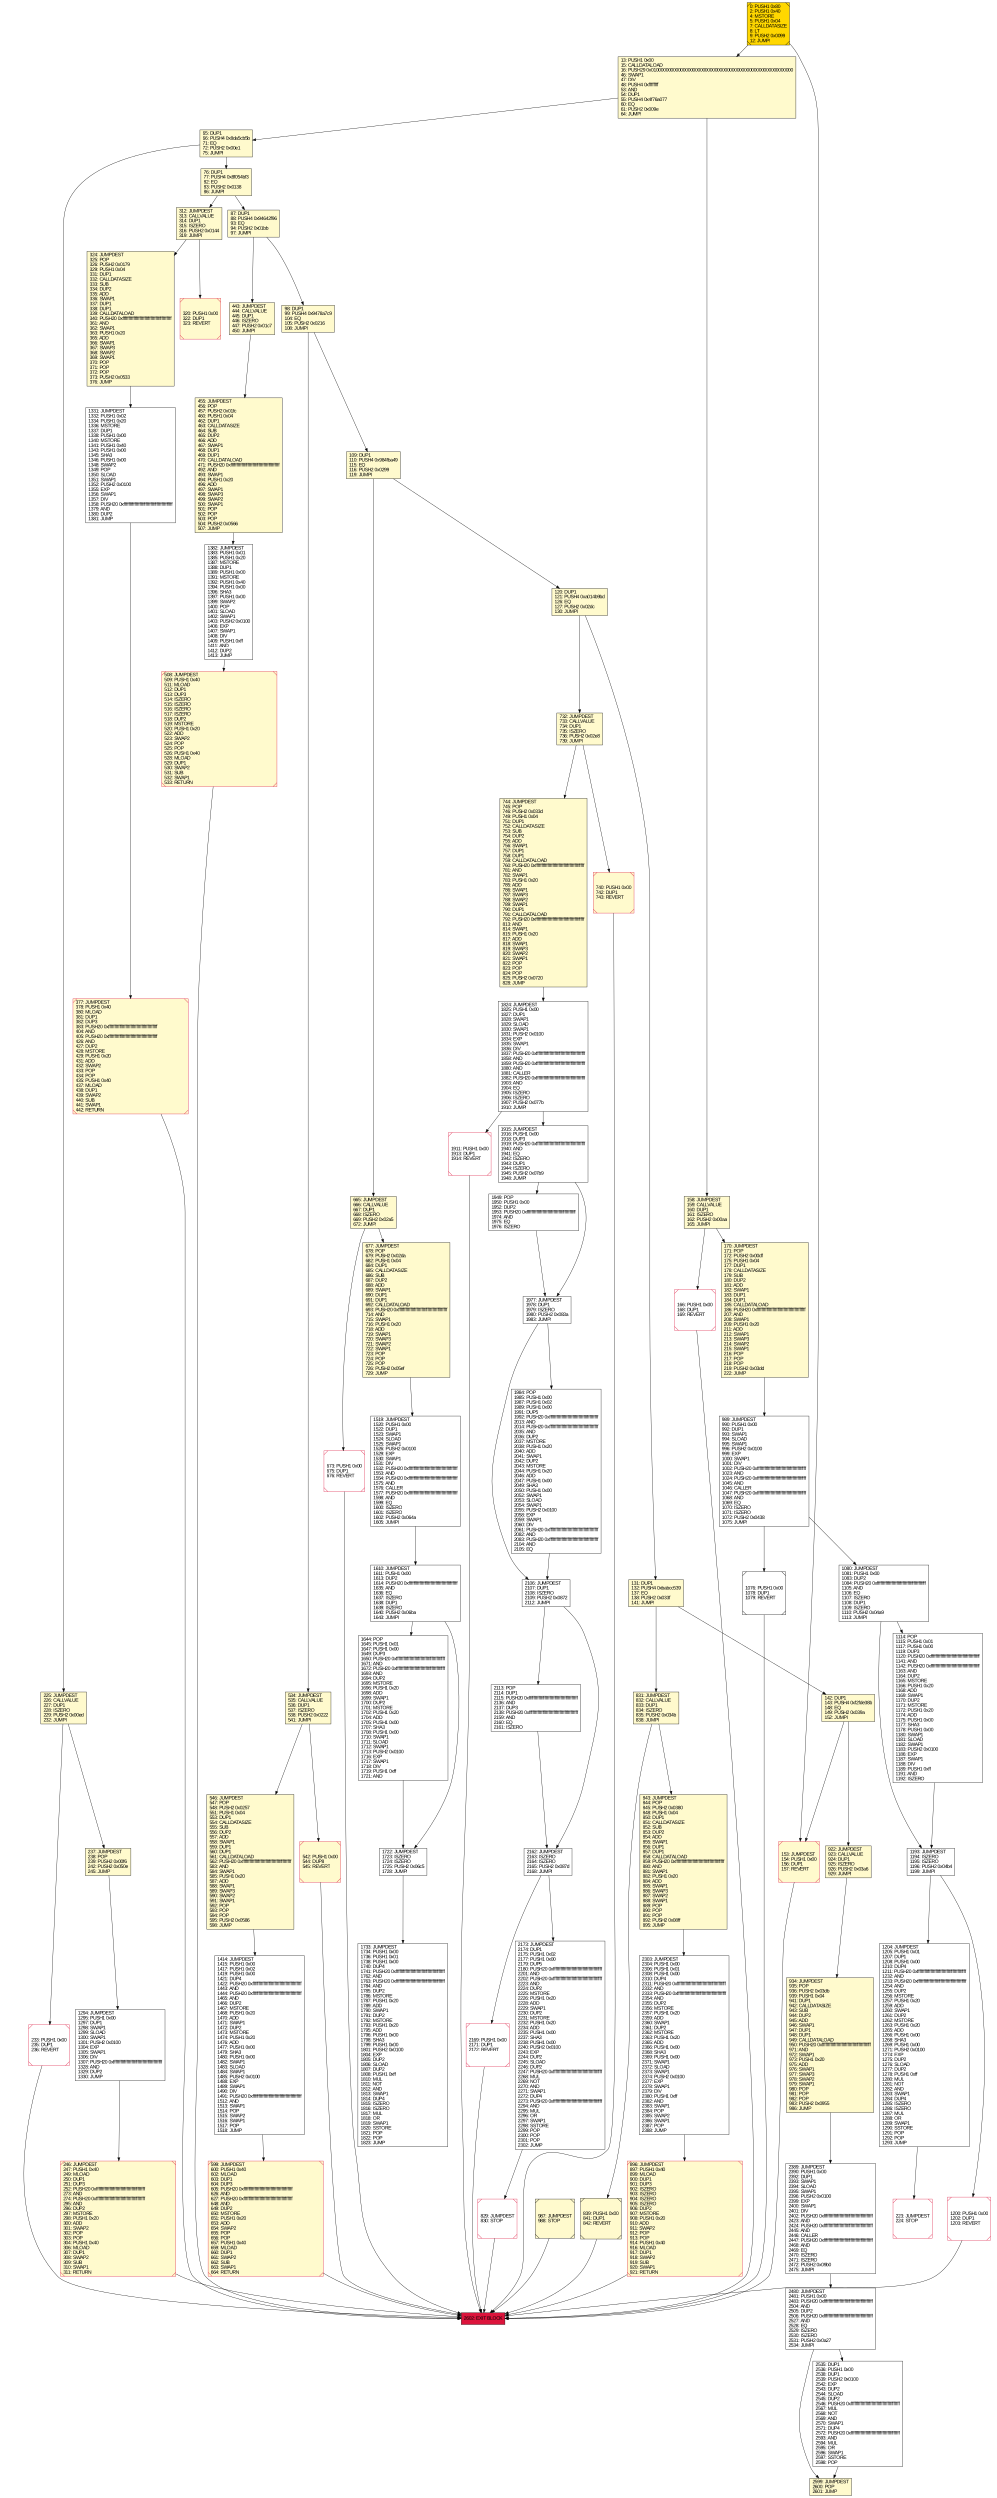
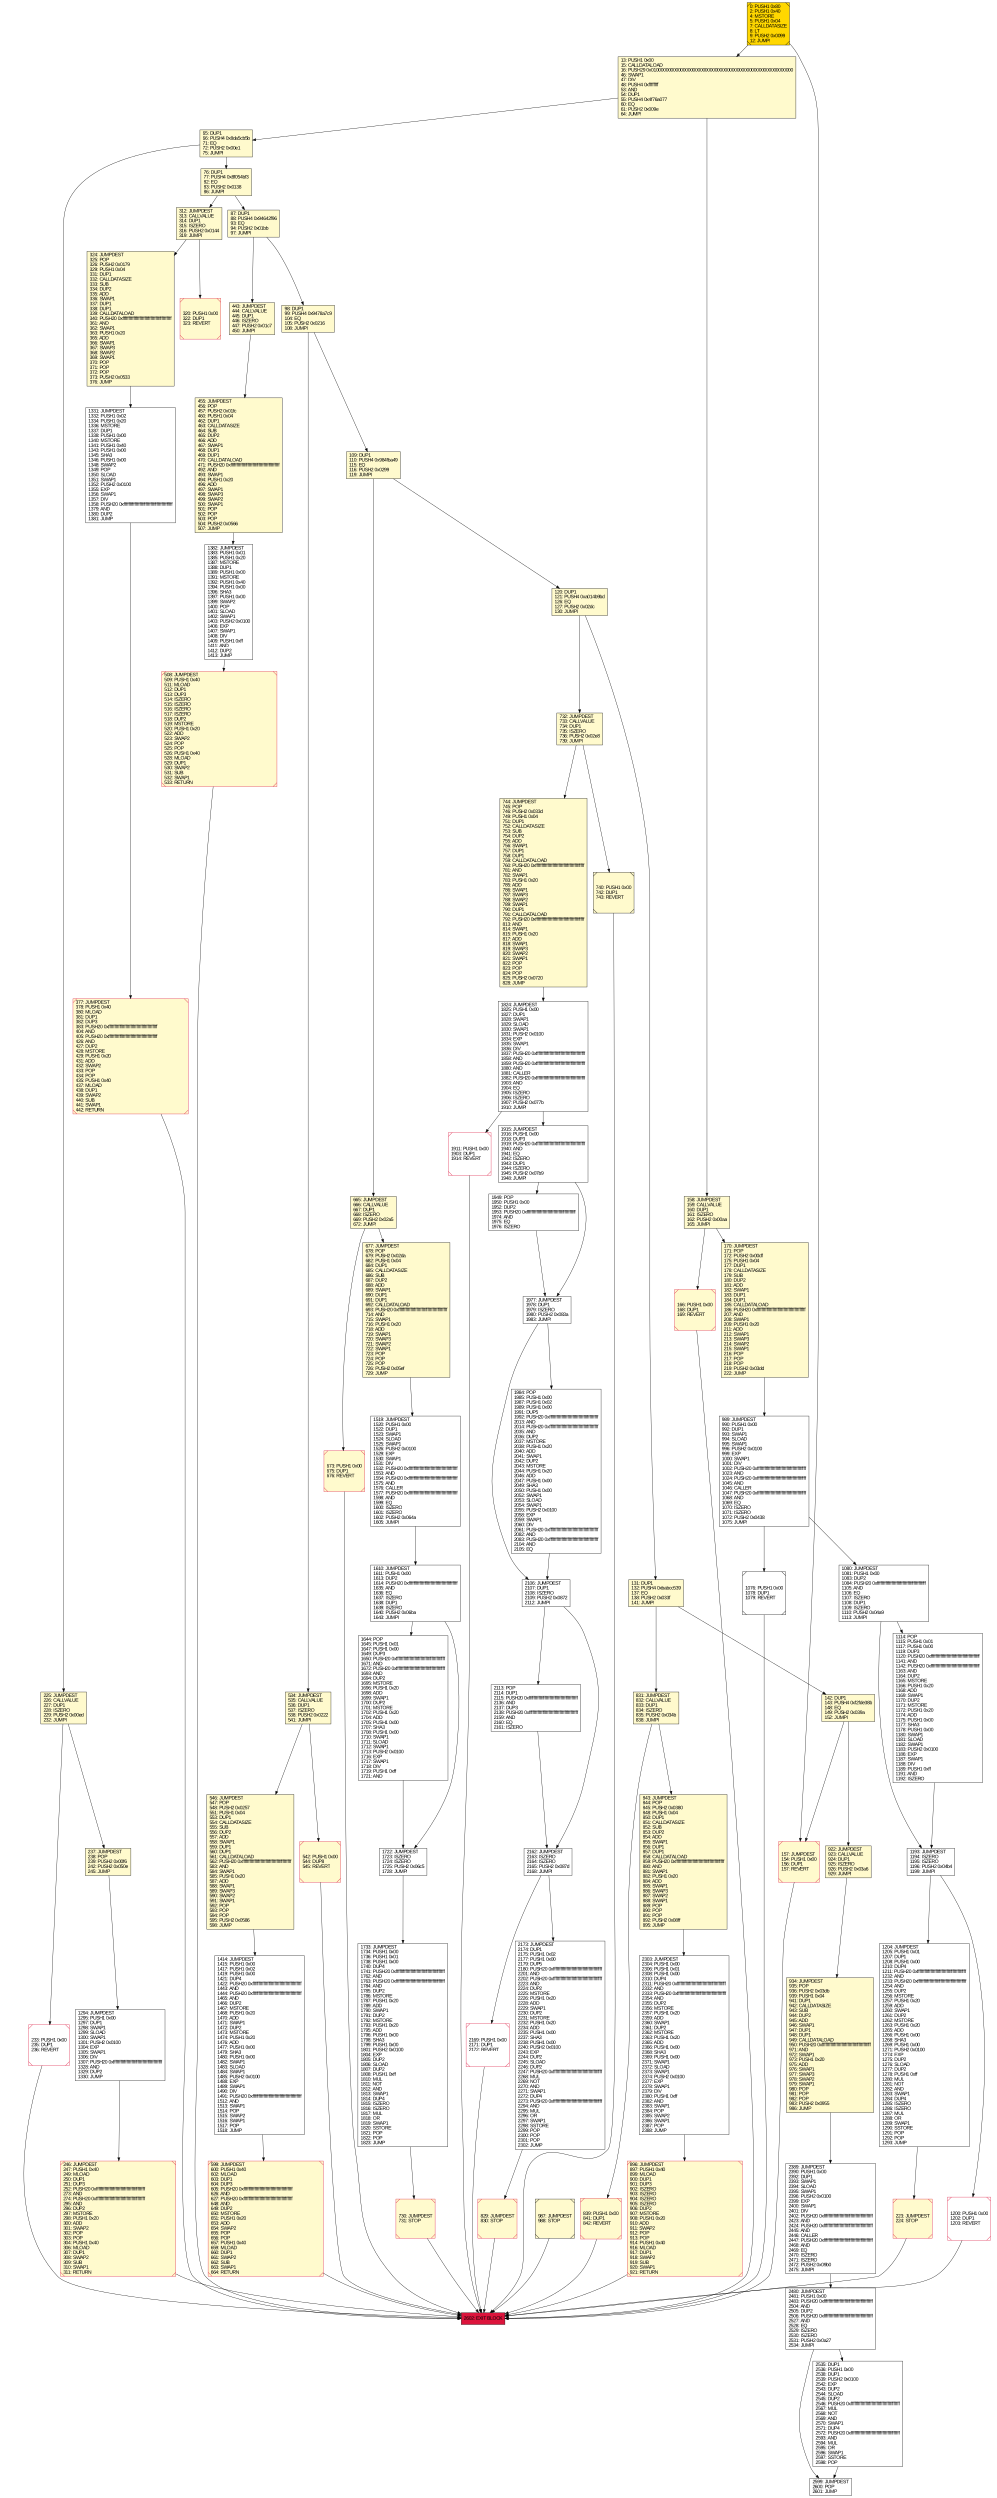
node "740: PUSH1 0x00 742: DUP1 743: REVERT": color crimson -> black
node "1911: PUSH1 0x00 1913: DUP1 1914: REVERT": label "1911: PUSH1 0x00 1913: DUP1 1914: REVERT" -> "1911: PUSH1 0x00 1903: DUP1 1914: REVERT"
node "166: PUSH1 0x00 168: DUP1 169: REVERT": fillcolor white -> lemonchiffon
node "673: PUSH1 0x00 675: DUP1 676: REVERT": fillcolor white -> lemonchiffon
node "153: JUMPDEST 154: PUSH1 0x00 156: DUP1 157: REVERT": label "153: JUMPDEST 154: PUSH1 0x00 156: DUP1 157: REVERT" -> "157: JUMPDEST 154: PUSH1 0x00 156: DUP1 157: REVERT"
node "730: JUMPDEST 731: STOP": added
node "829: JUMPDEST 830: STOP": fillcolor white -> lemonchiffon
node "839: PUSH1 0x00 841: DUP1 842: REVERT": color black -> crimson
node "223: JUMPDEST 224: STOP": fillcolor white -> lemonchiffon
edge "223: JUMPDEST 224: STOP" -> "2602: EXIT BLOCK": added
node "2599: JUMPDEST 2600: POP 2601: JUMP": fillcolor lemonchiffon -> white
